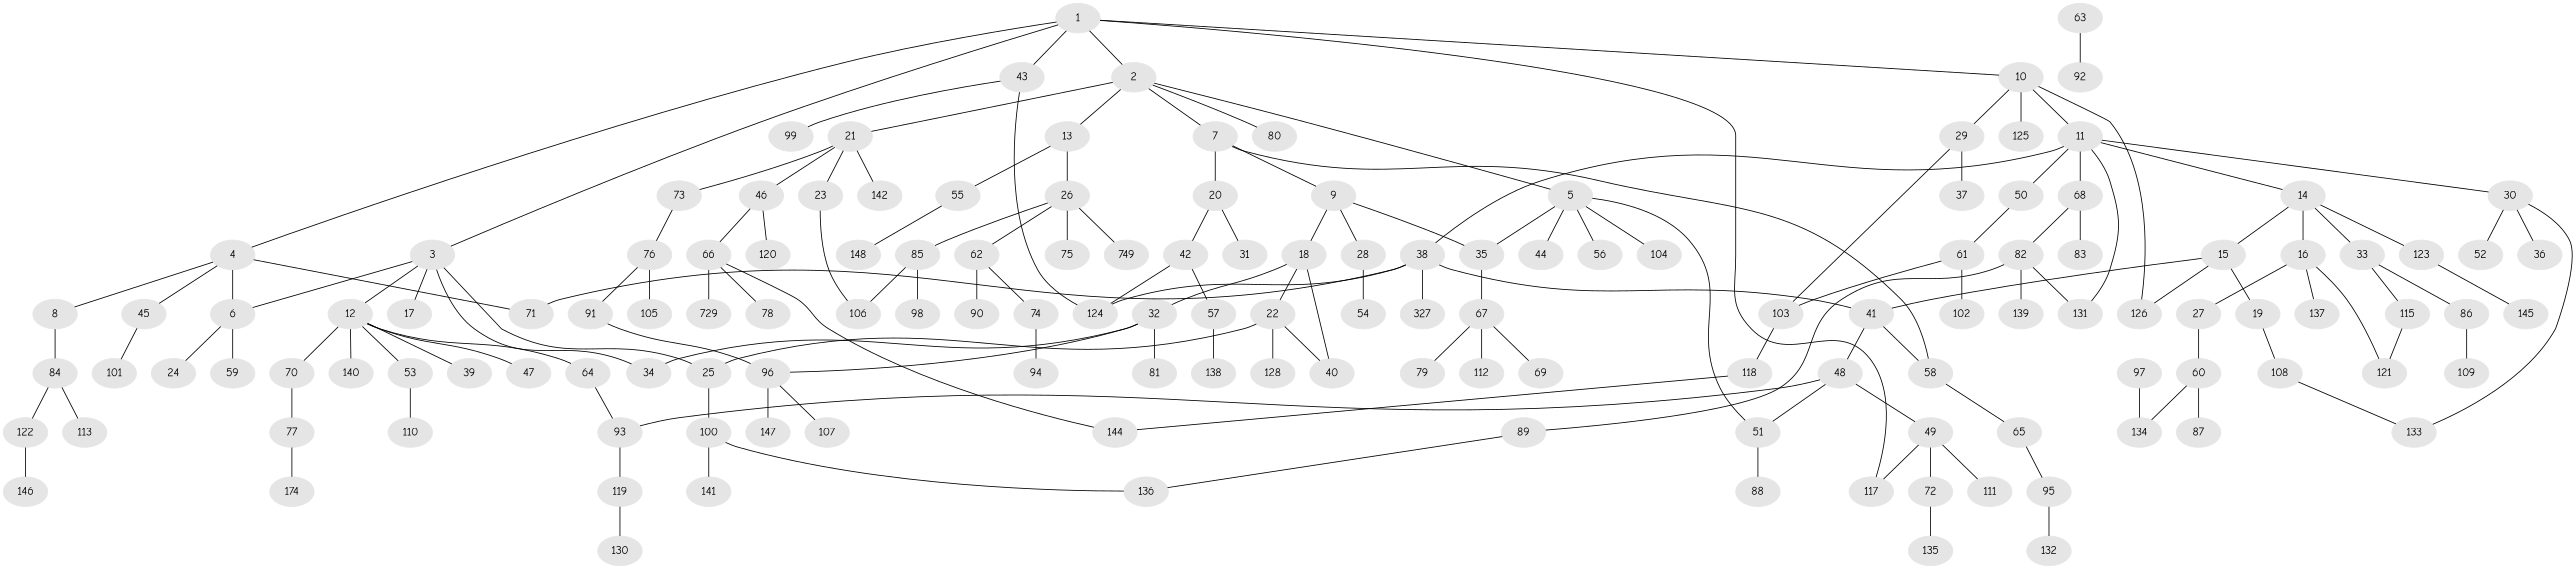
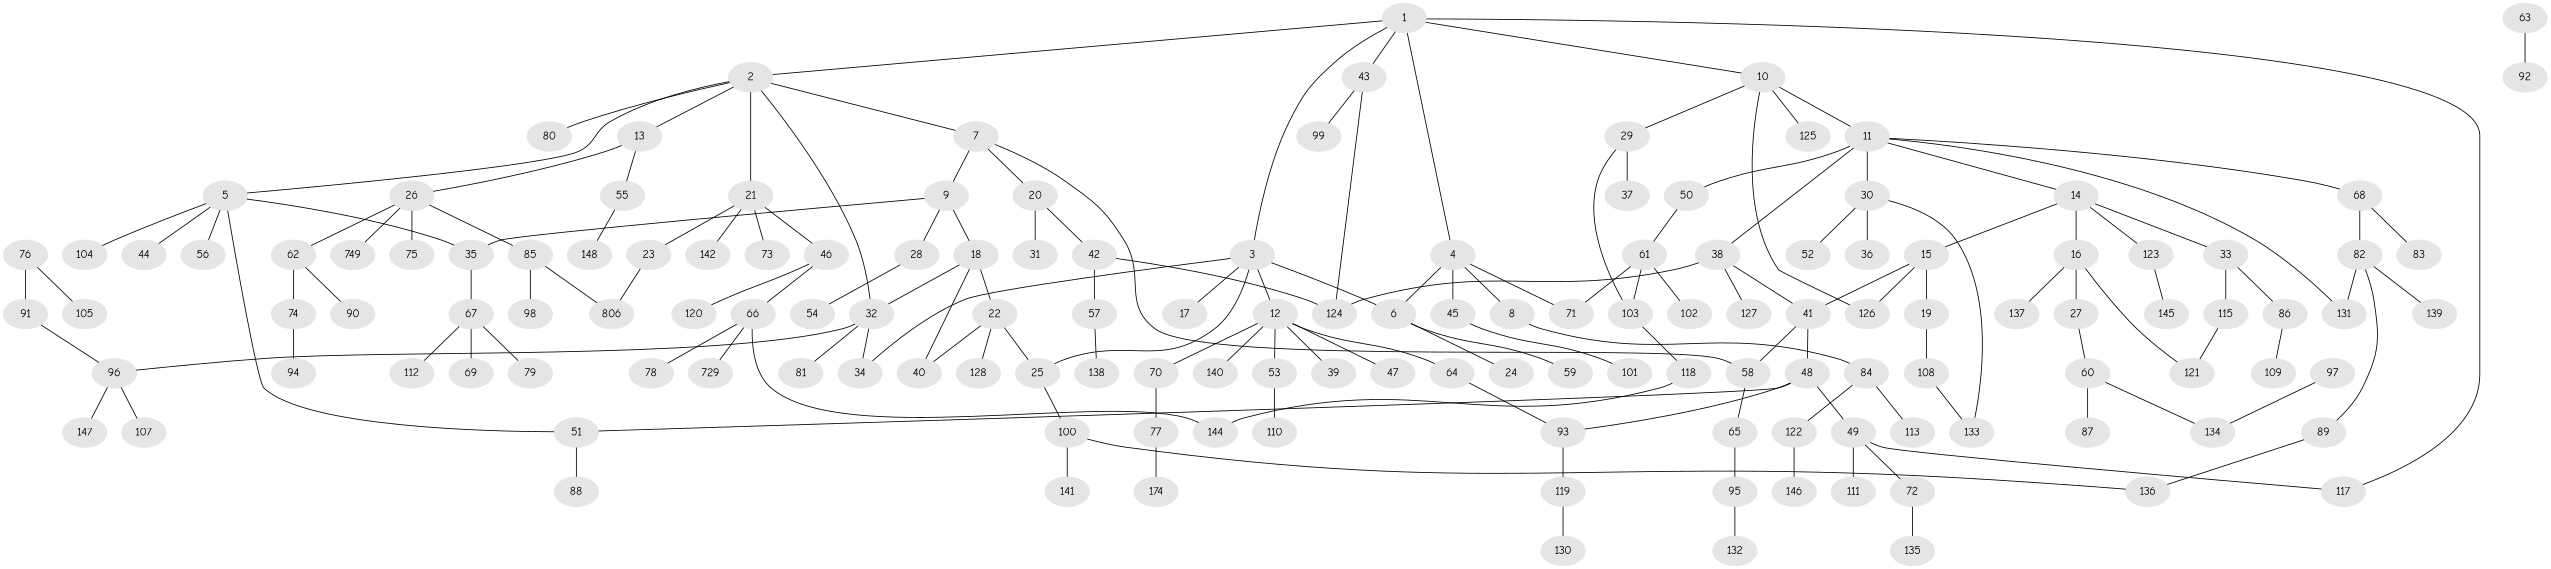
edge "2" -- "32": added
edge "73" -- "76": removed
edge "38" -- "71": now "61" -- "71"
node "106": label "106" -> "806"
node "327": label "327" -> "127"
